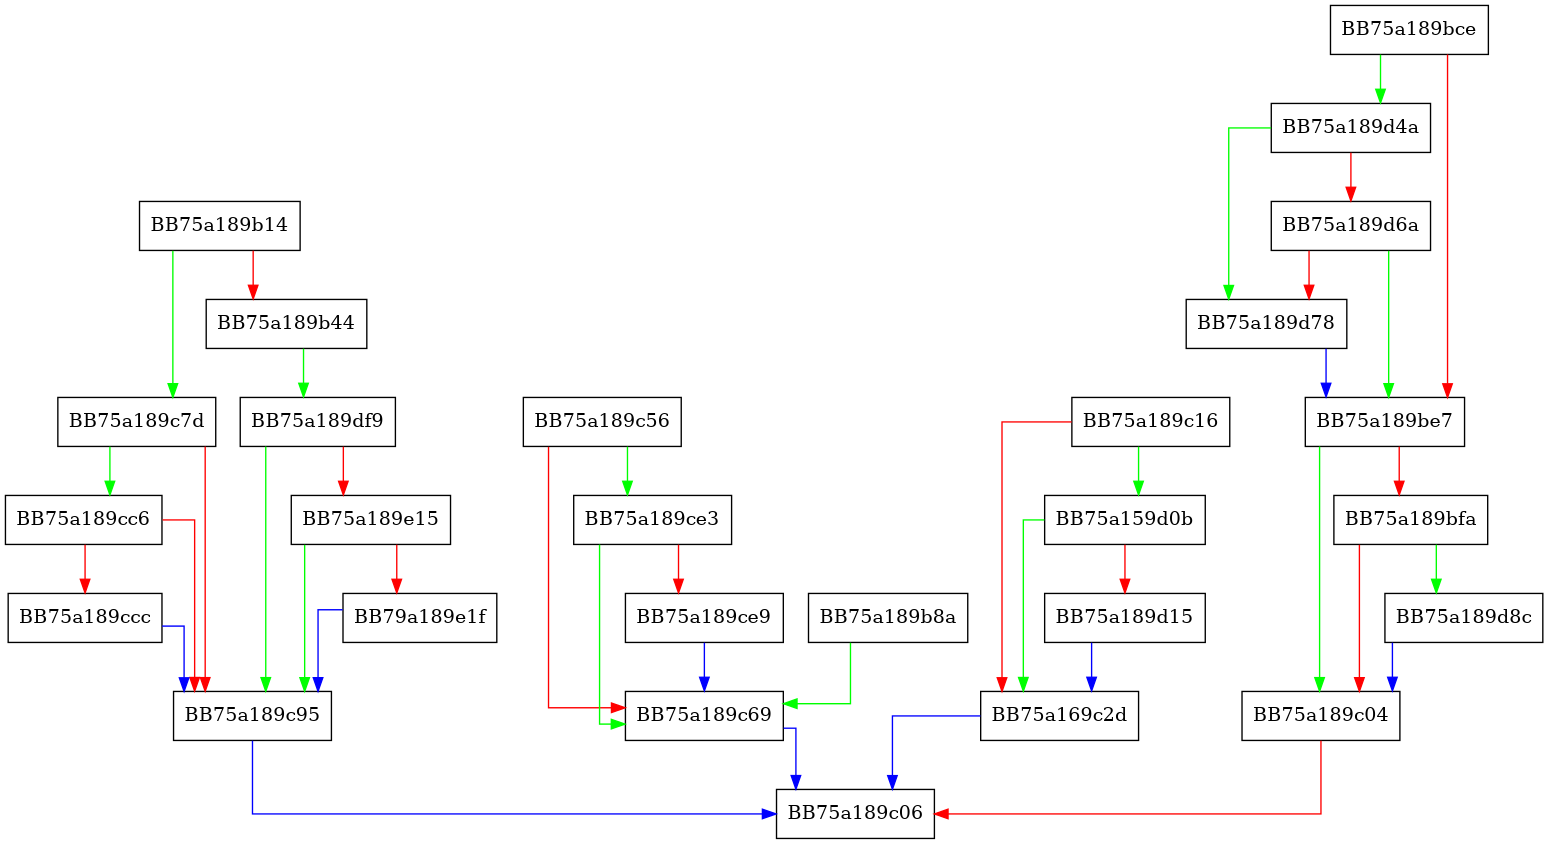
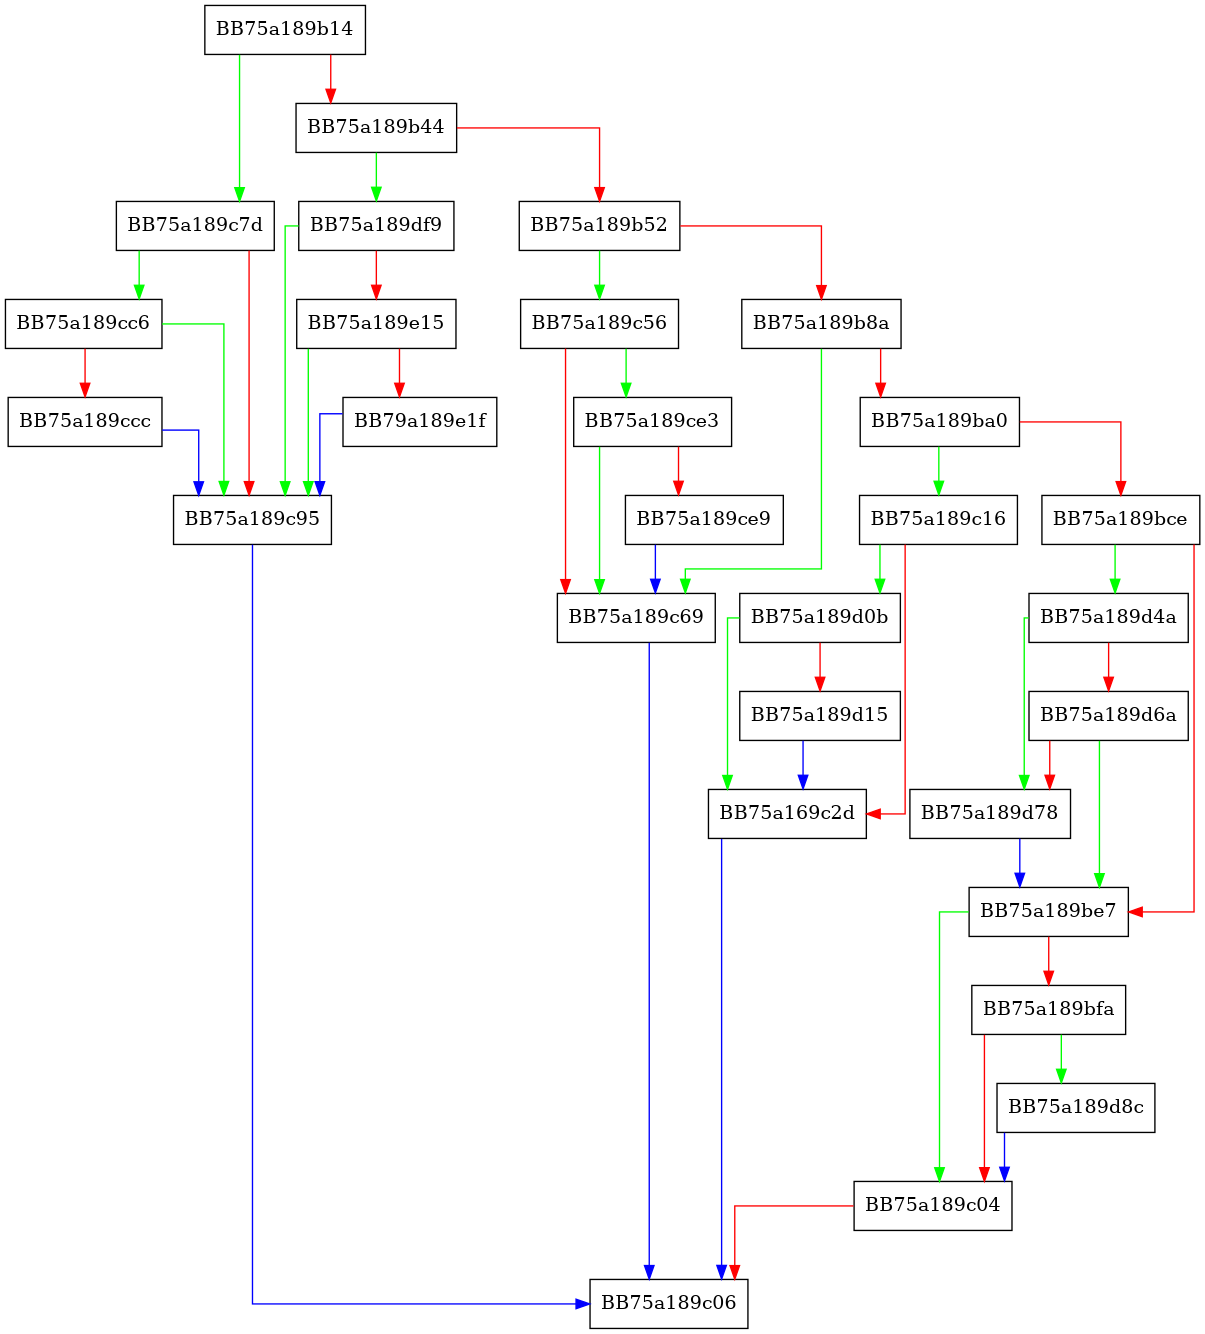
node "BB75a189b52": added
node "BB75a189ba0": added
node "BB75a159d0b": label "BB75a159d0b" -> "BB75a189d0b"
edge "BB75a189cc6" -> "BB75a189c95": color red -> green
